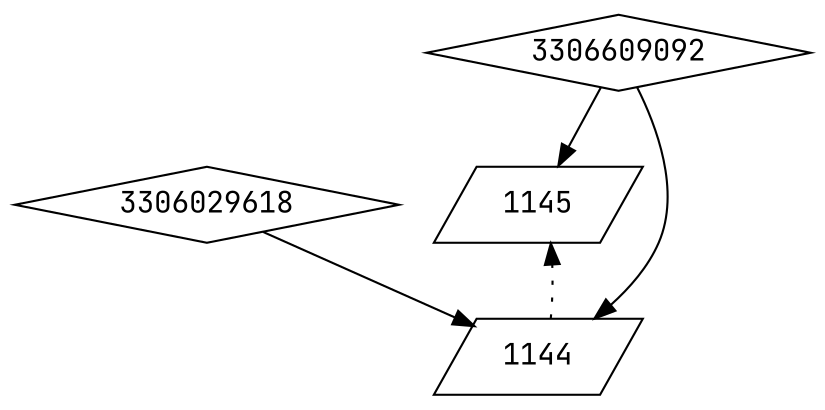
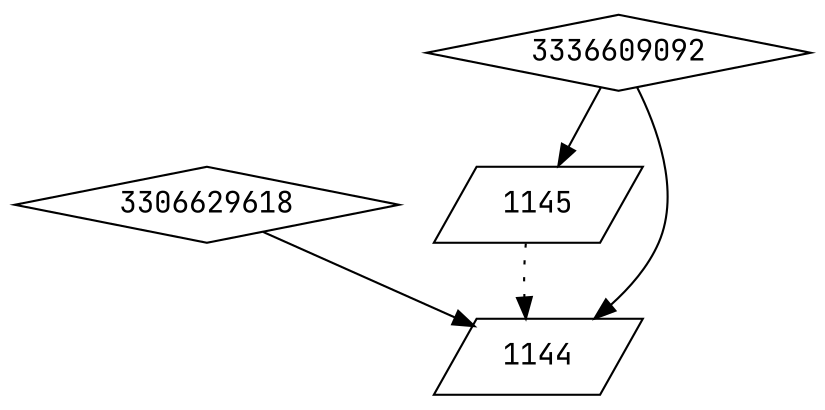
node "3306609092": label "3306609092" -> "3336609092"
node "3306029618": label "3306029618" -> "3306629618"
edge "1144" -> "1145": reversed
